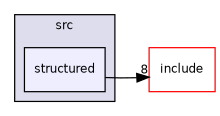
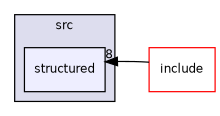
edge "structured" -> "include": reversed
